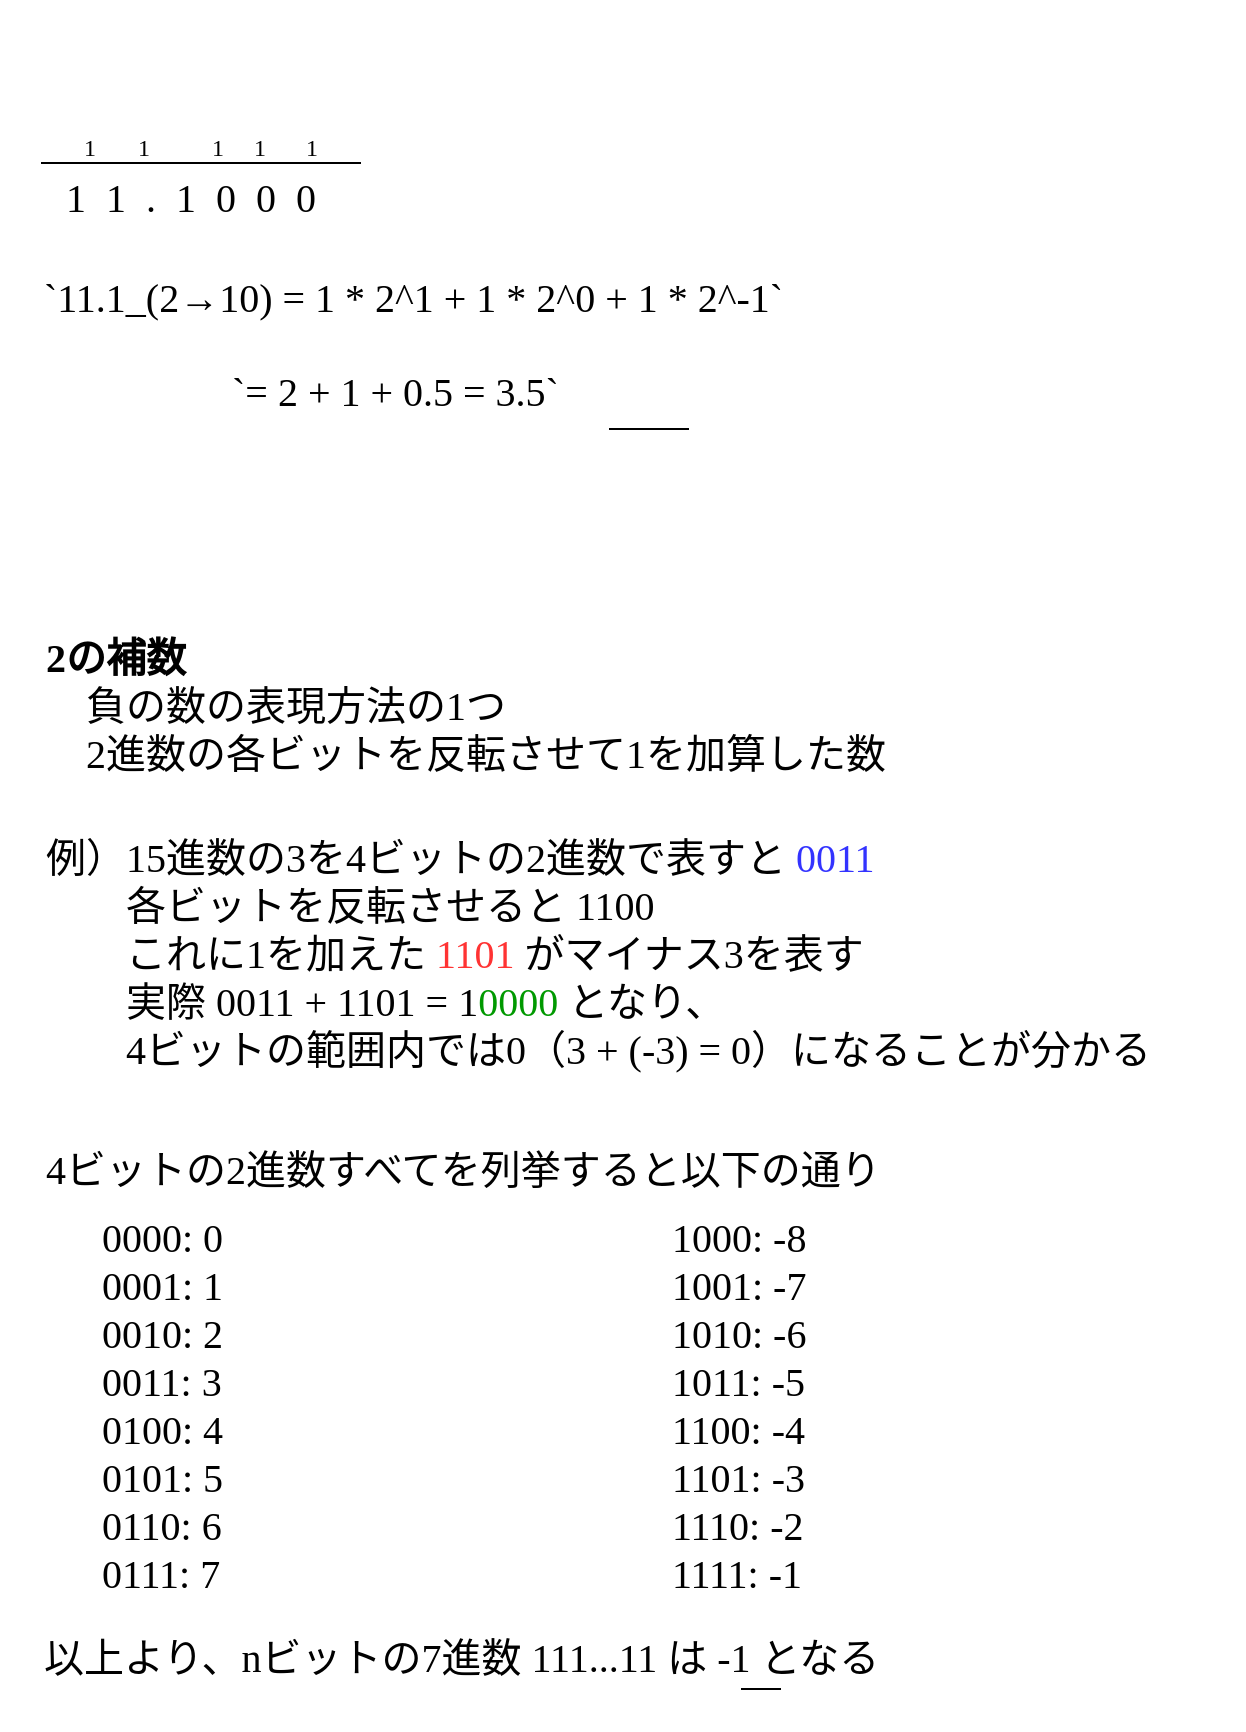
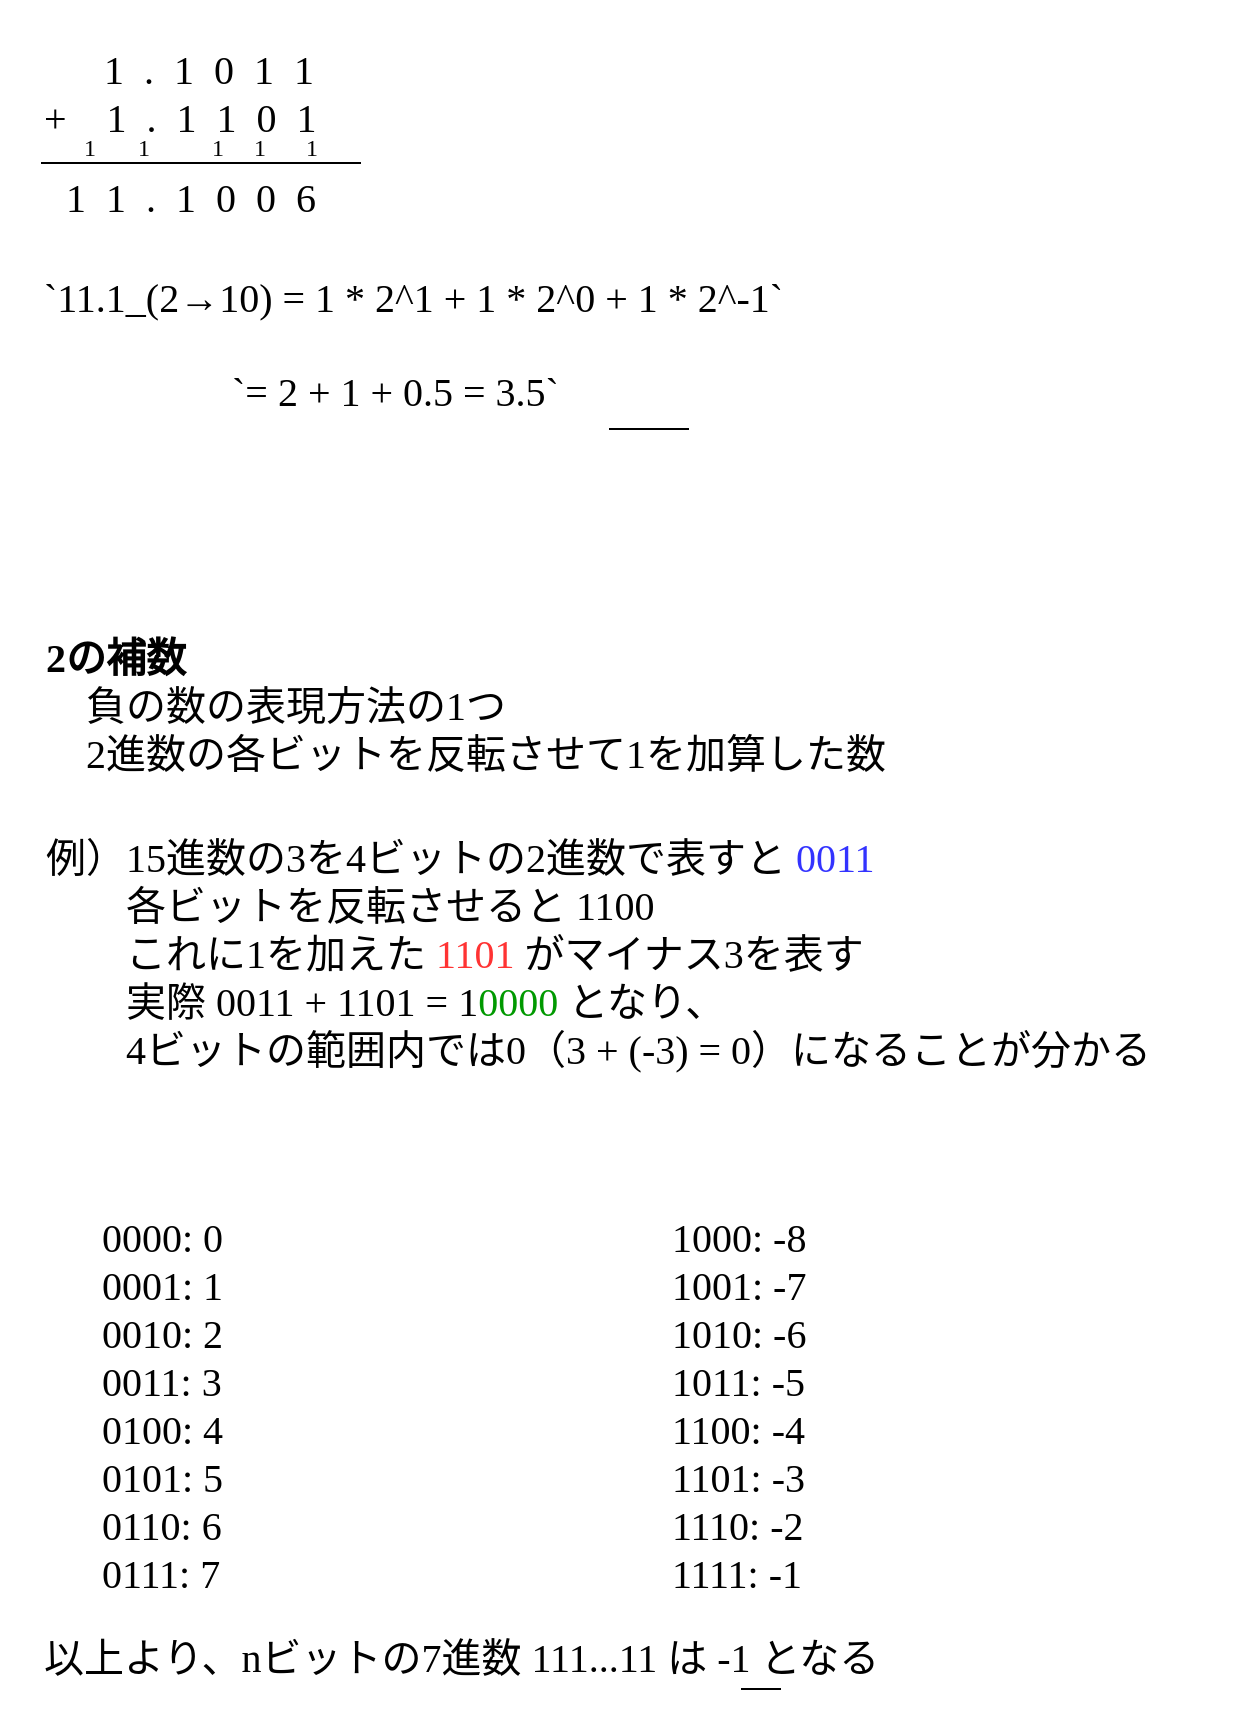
node "1 . 1 0 1 1 + 1 . 1 1 0 1": added
node "1 1 . 1 0 0 0": label "1 1 . 1 0 0 0" -> "1 1 . 1 0 0 6"
node "4ビットの2進数すべてを列挙すると以下の通り": removed
